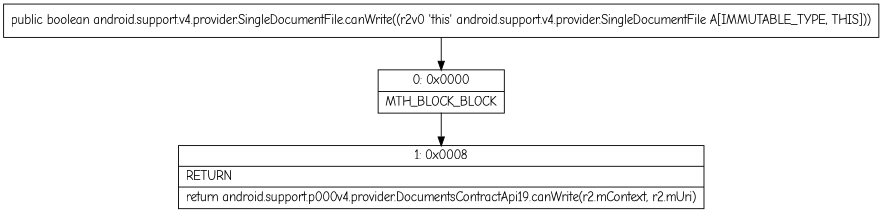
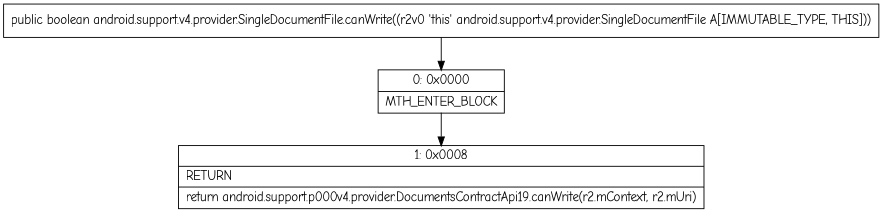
node "0: 0x0000": text "MTH_BLOCK_BLOCK" -> "MTH_ENTER_BLOCK"
